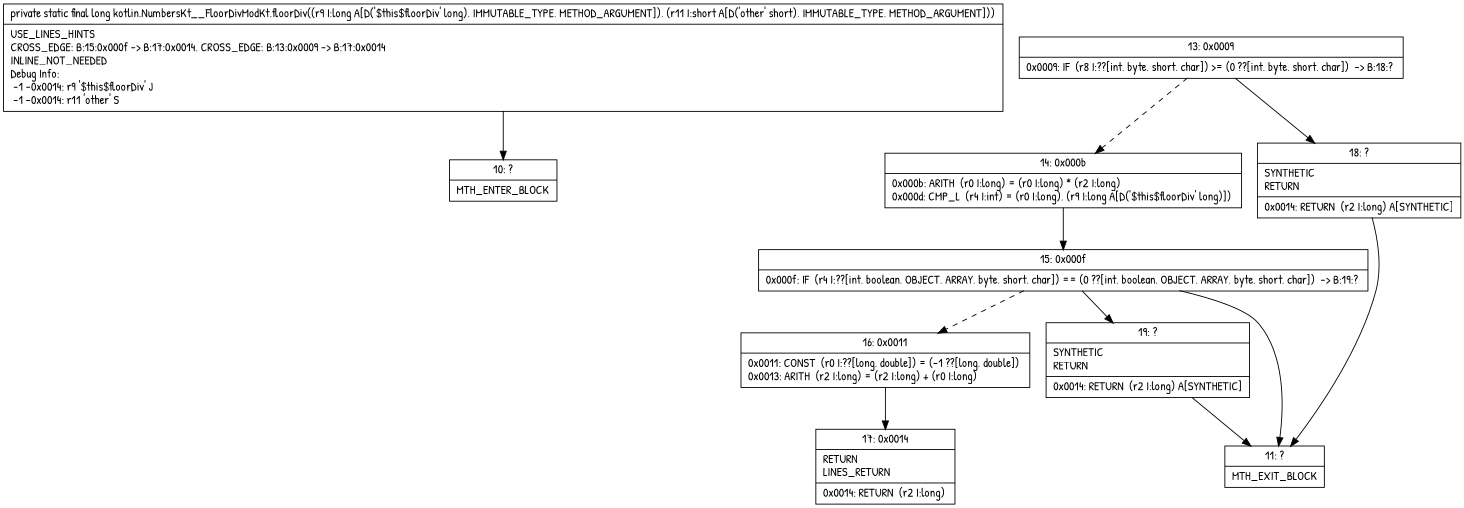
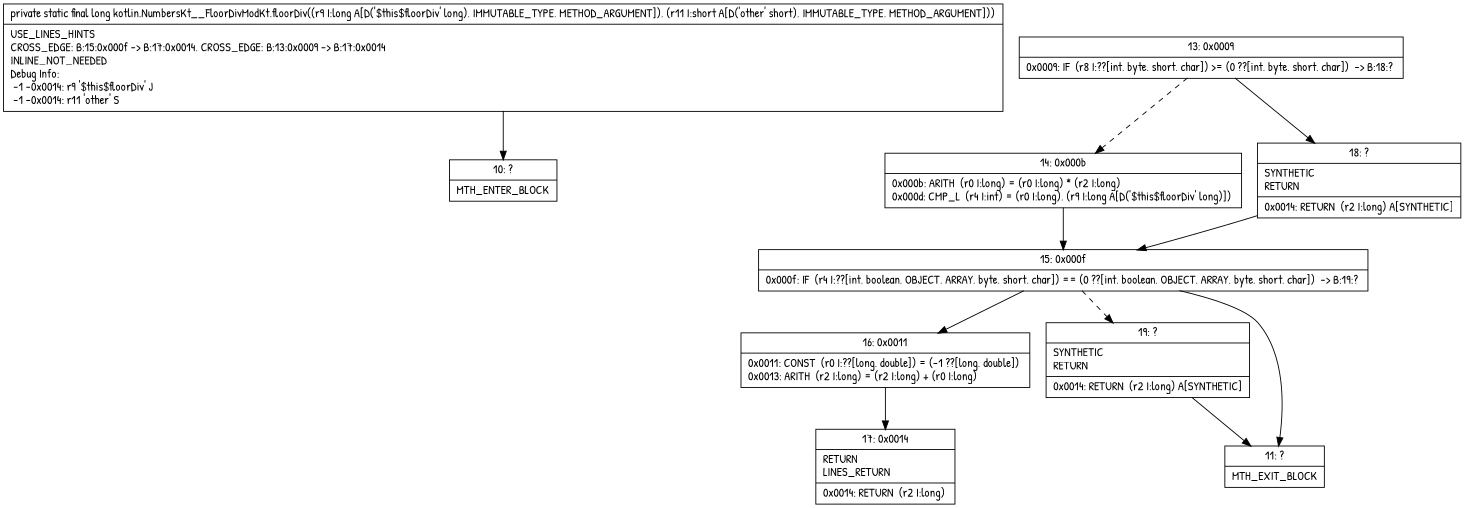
edge "15: 0x000f" -> "19: ?": style solid -> dashed
edge "15: 0x000f" -> "16: 0x0011": style dashed -> solid
edge "18: ?" -> "11: ?": now "18: ?" -> "15: 0x000f"
